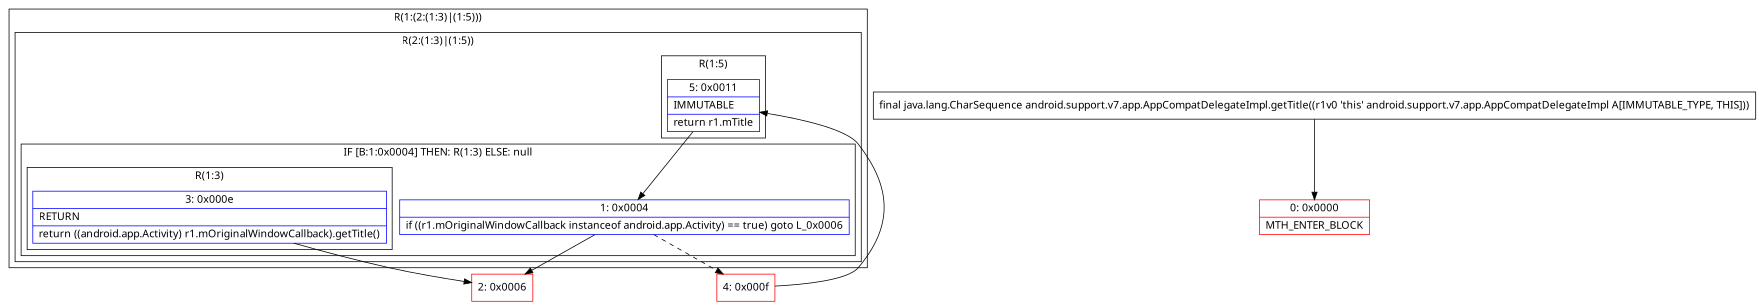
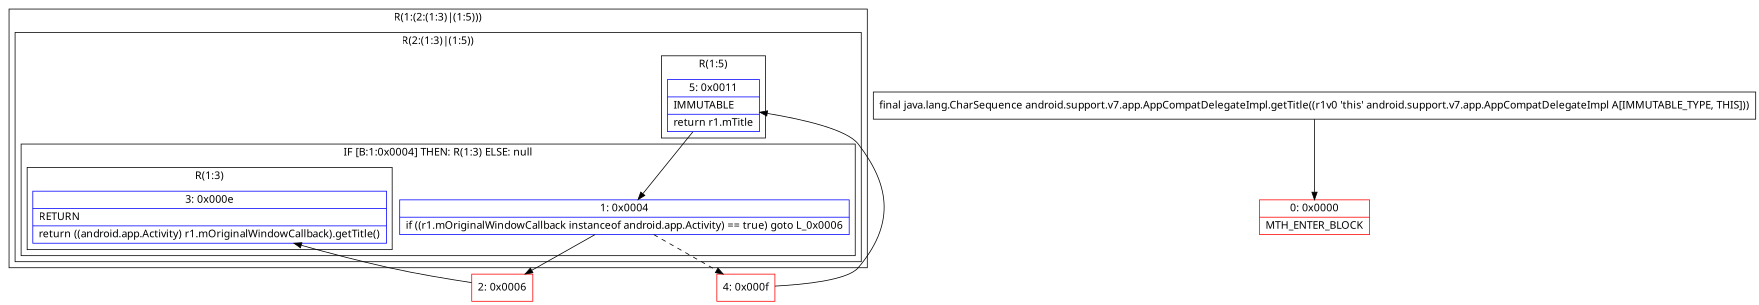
edge "3: 0x000e" -> "2: 0x0006": reversed
